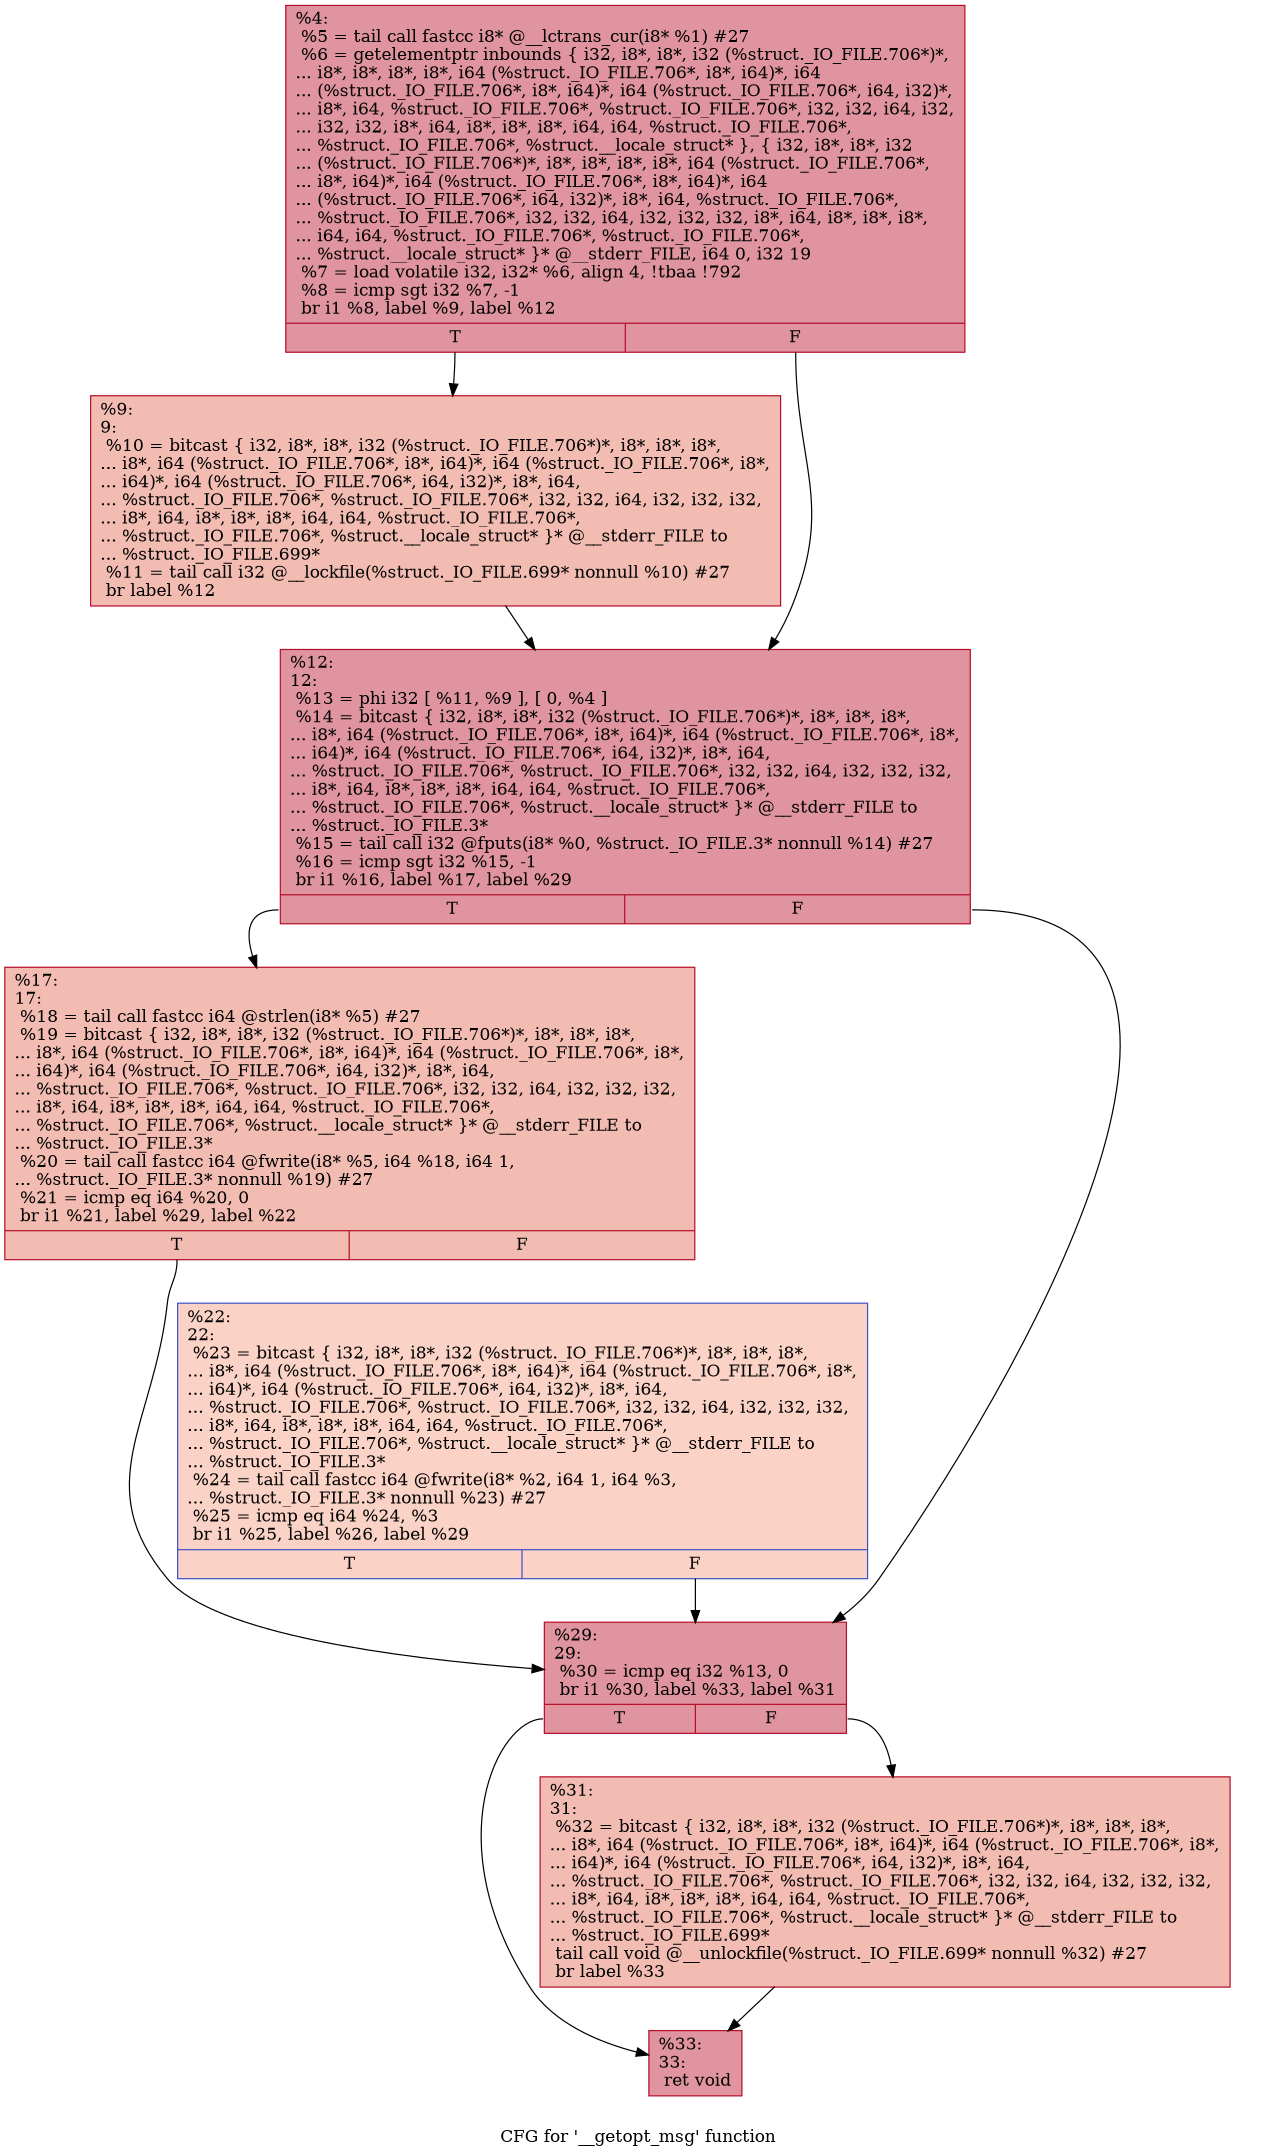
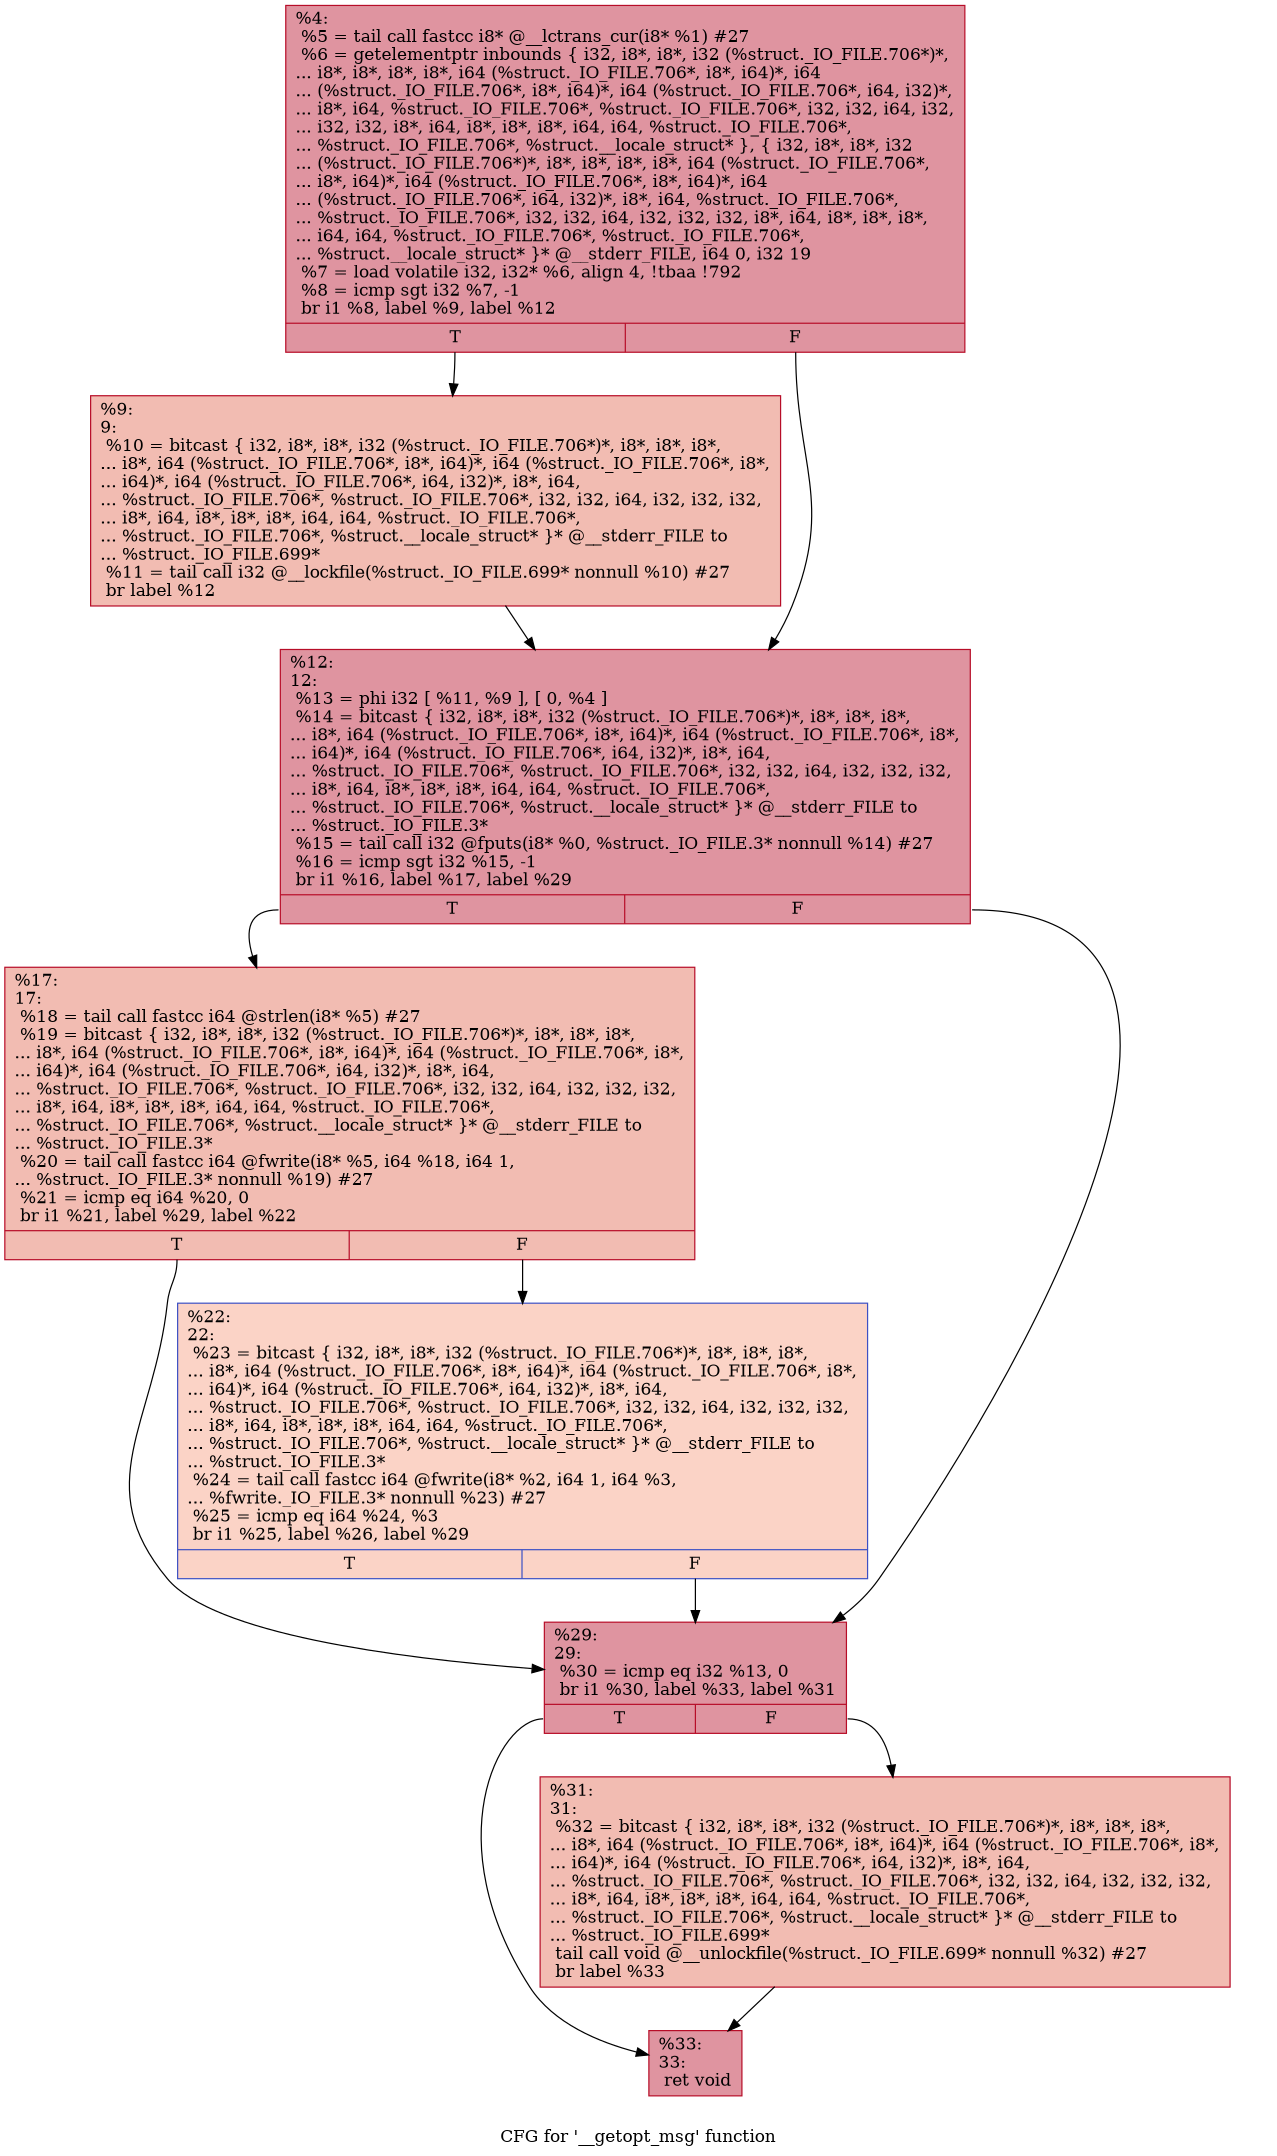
edge "%17:" -> "%22:": added
node "%22:": text "... %struct._IO_FILE.3* nonnull %23) #27" -> "... %fwrite._IO_FILE.3* nonnull %23) #27"
